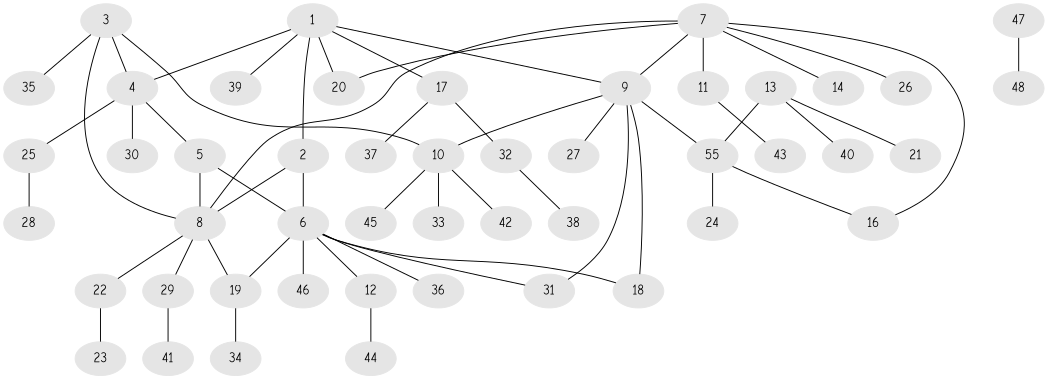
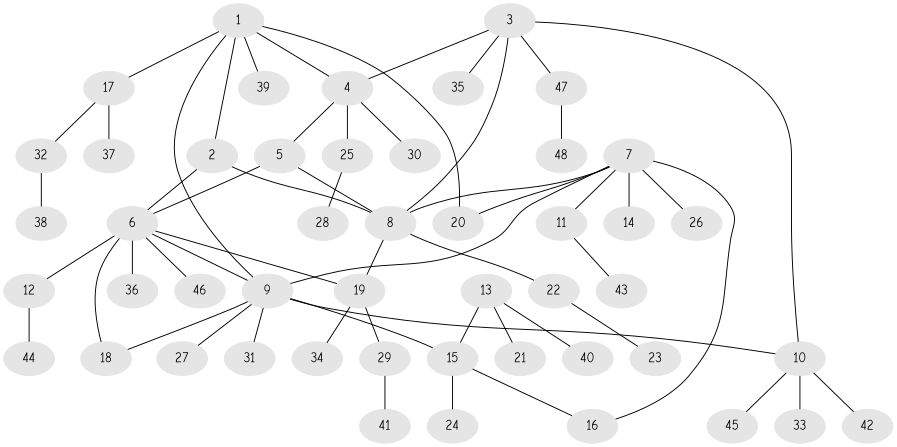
edge "3" -- "47": added
node "55": label "55" -> "15"
edge "8" -- "29": now "19" -- "29"
edge "6" -- "31": now "6" -- "9"
